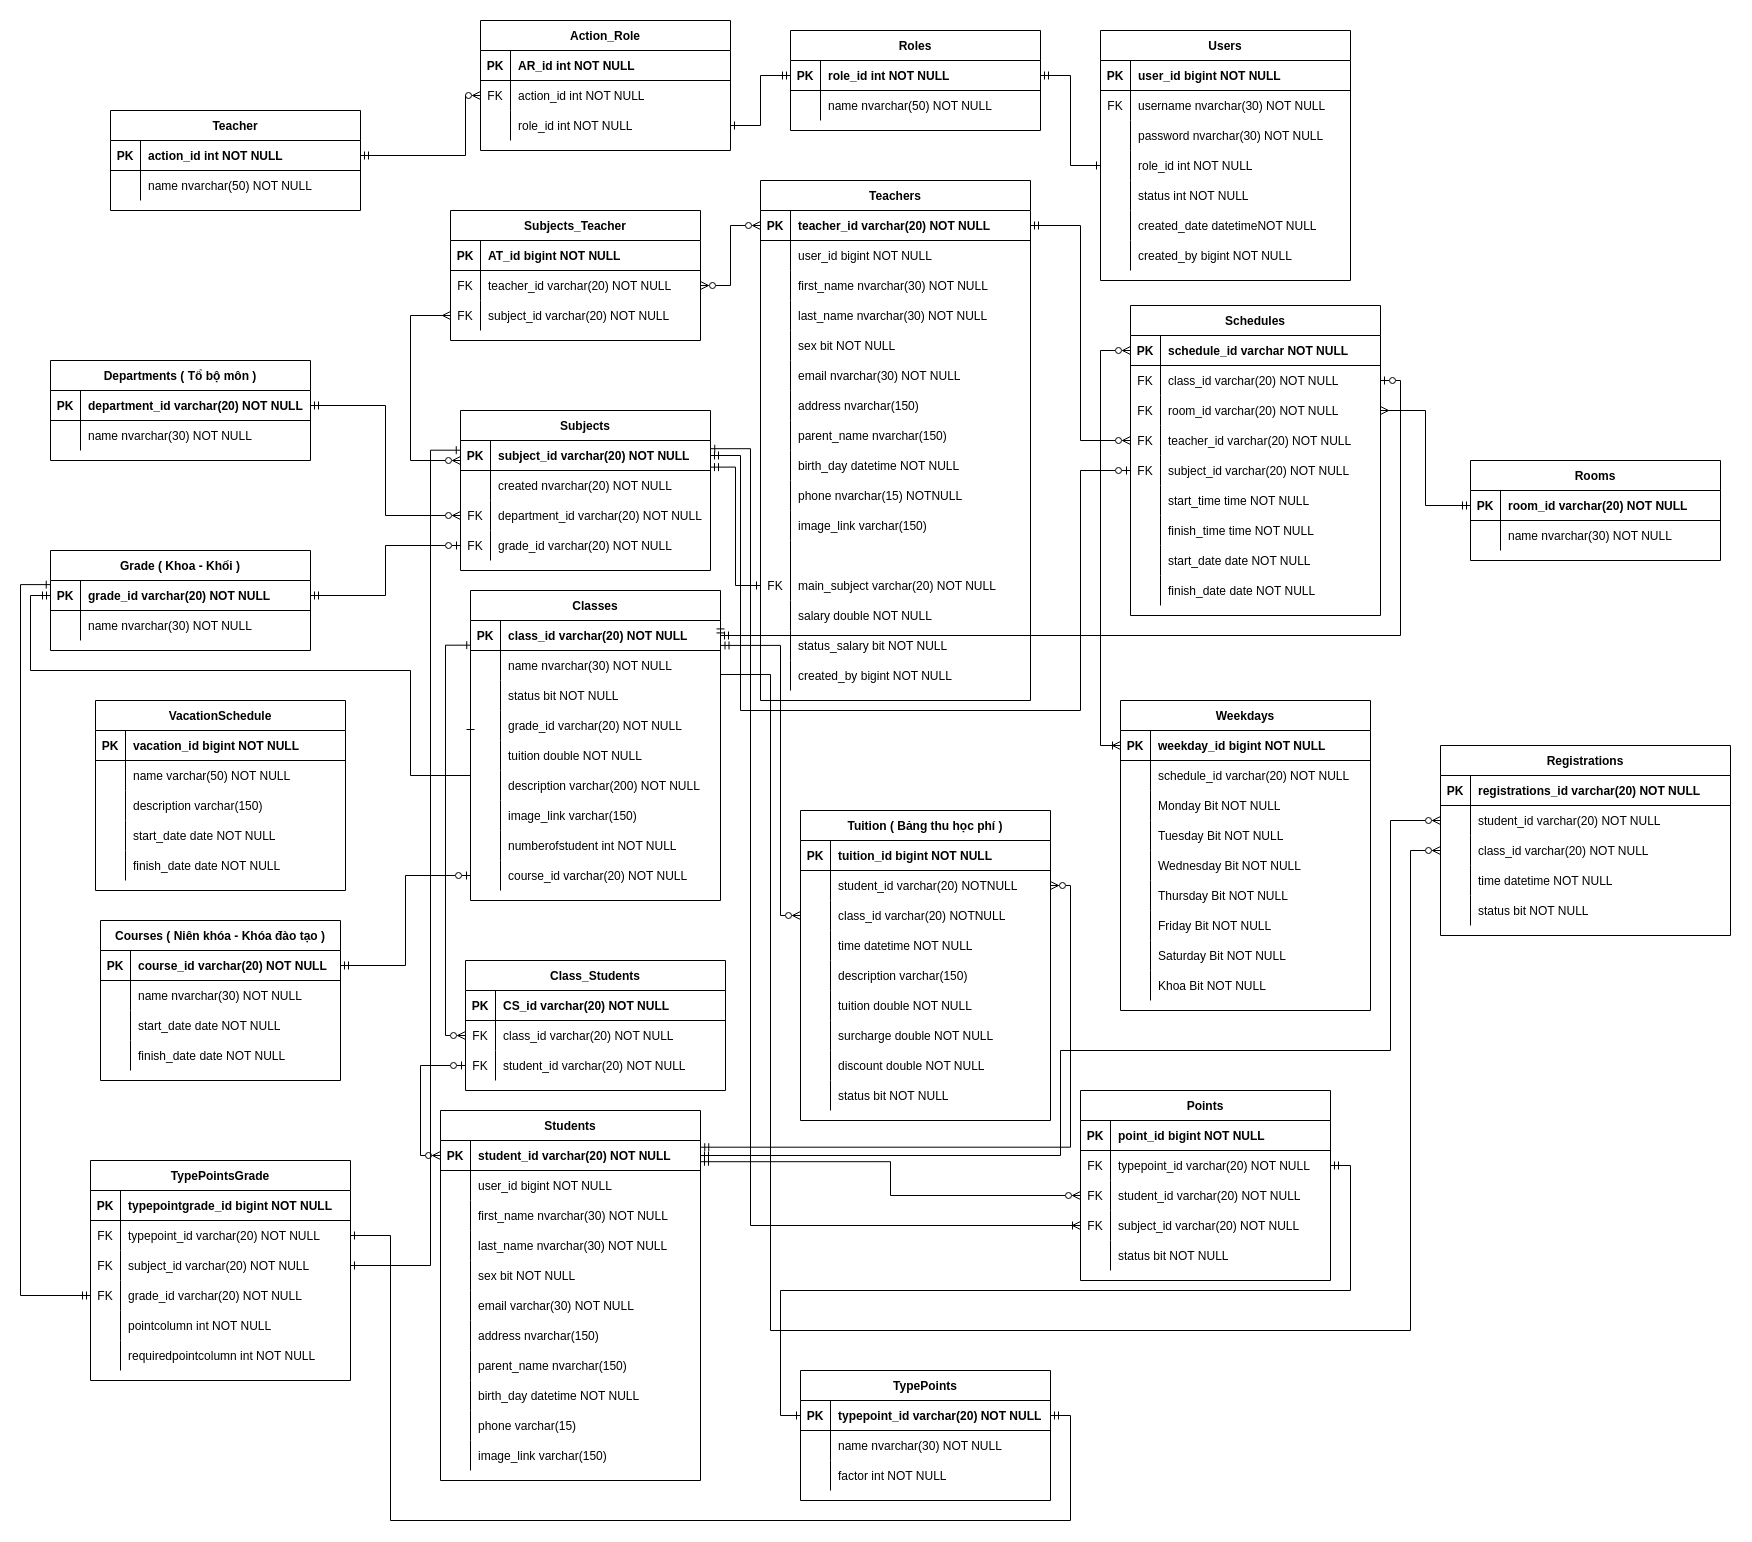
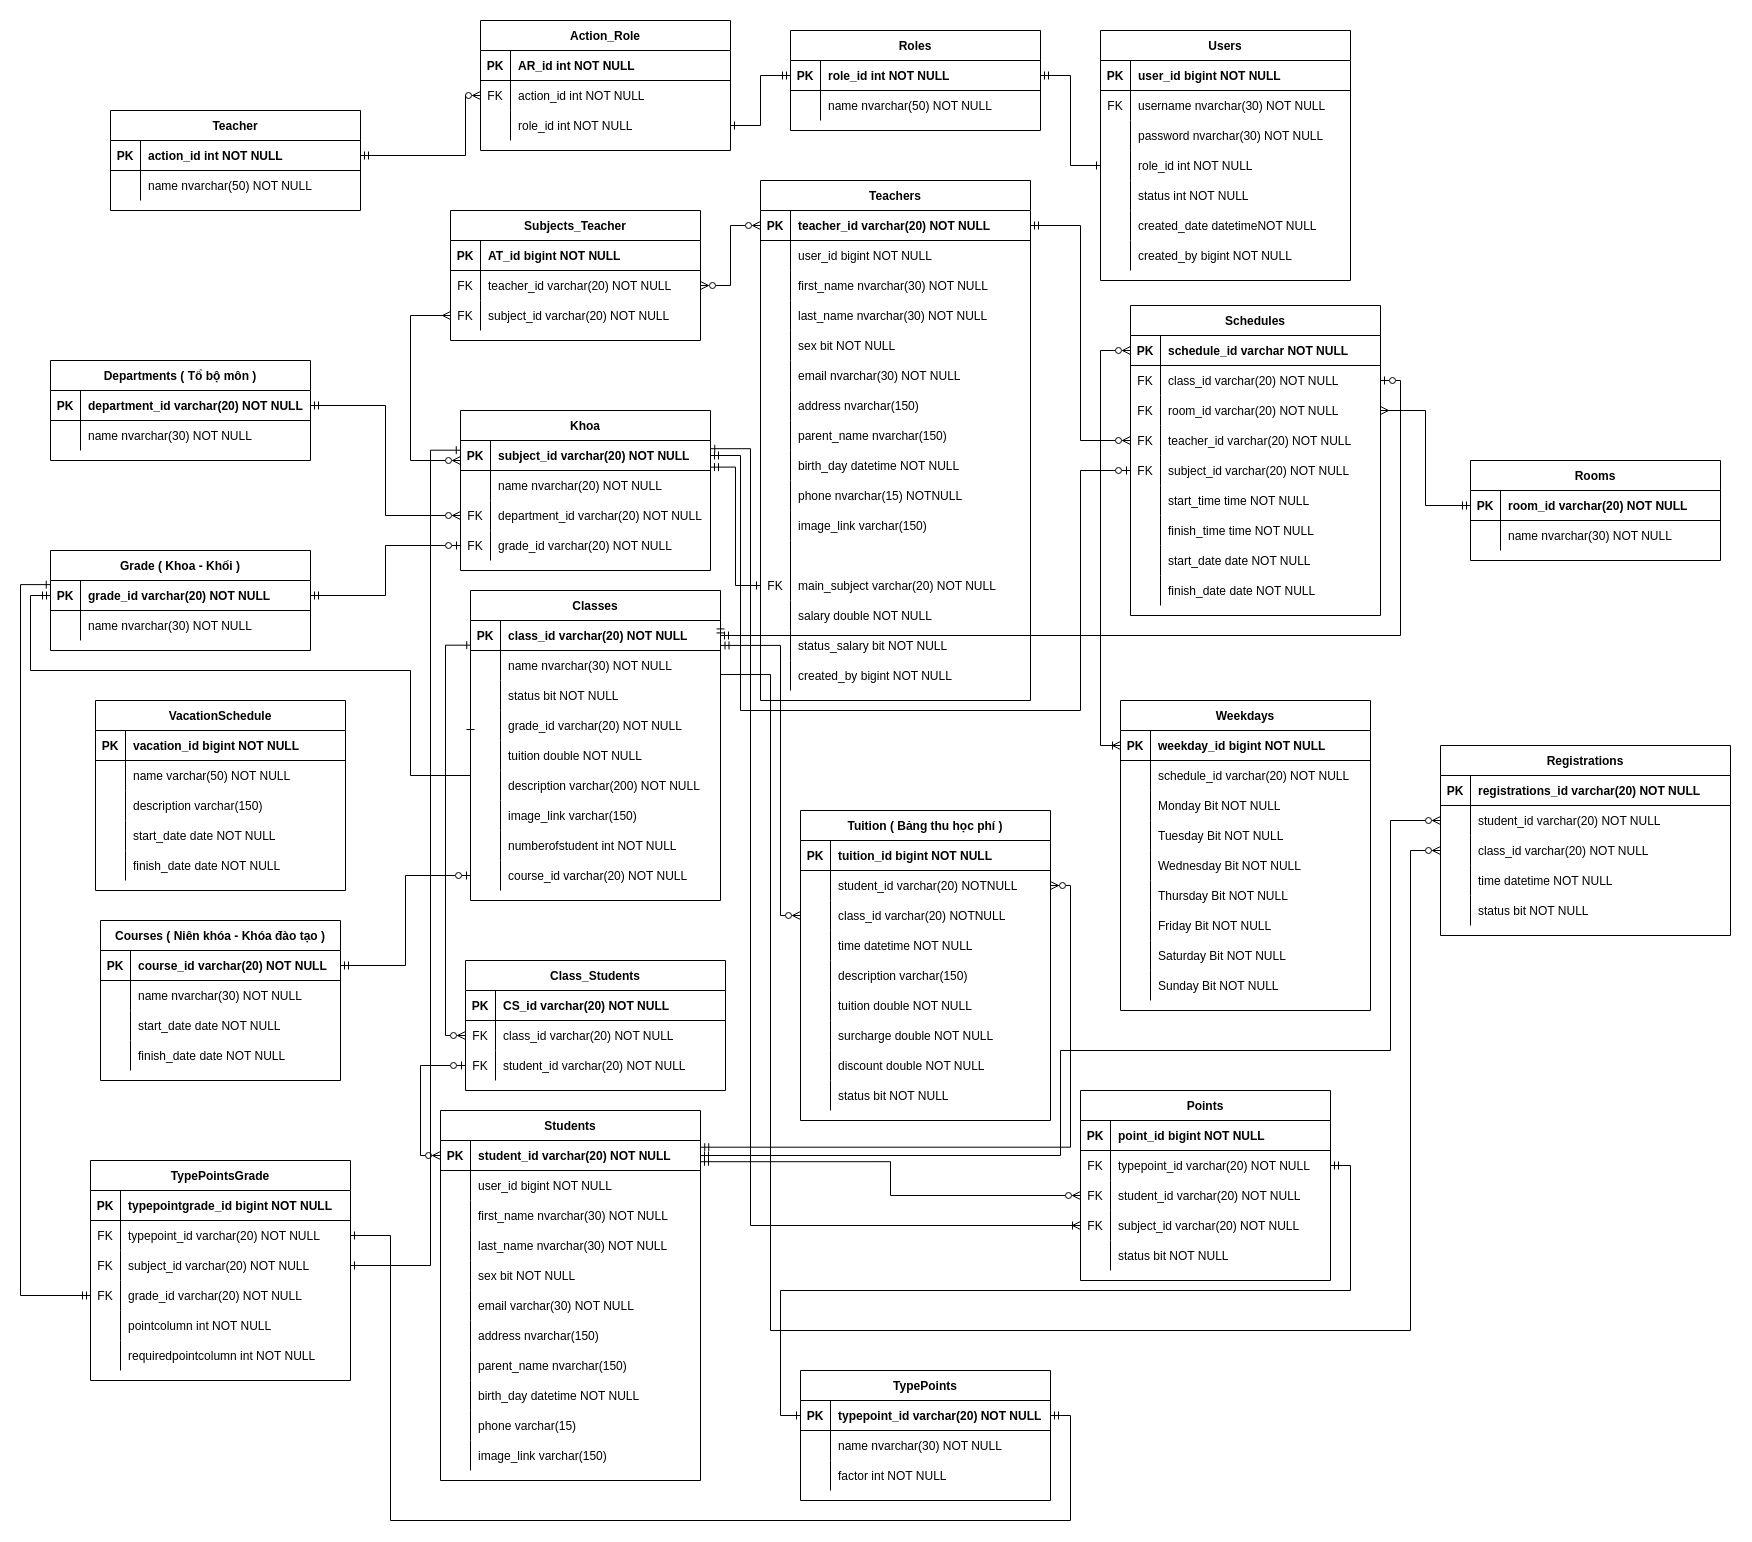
node "Subjects": label "Subjects" -> "Khoa"
node "created nvarchar(20) NOT NULL": label "created nvarchar(20) NOT NULL" -> "name nvarchar(20) NOT NULL"
node "Khoa Bit NOT NULL": label "Khoa Bit NOT NULL" -> "Sunday Bit NOT NULL"
